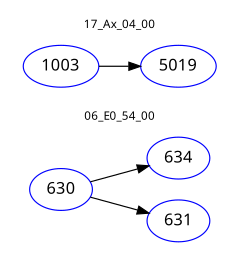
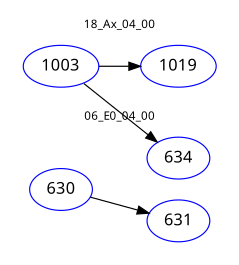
cluster "17_Ax_04_00": label "17_Ax_04_00" -> "18_Ax_04_00"
node "5019": label "5019" -> "1019"
cluster "06_E0_54_00": label "06_E0_54_00" -> "06_E0_04_00"
edge "630" -> "634": now "1003" -> "634"
